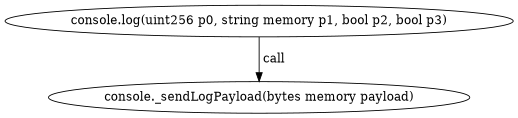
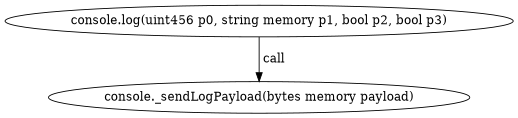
node "console.log(uint256 p0, string memory p1, bool p2, bool p3)": label "console.log(uint256 p0, string memory p1, bool p2, bool p3)" -> "console.log(uint456 p0, string memory p1, bool p2, bool p3)"
